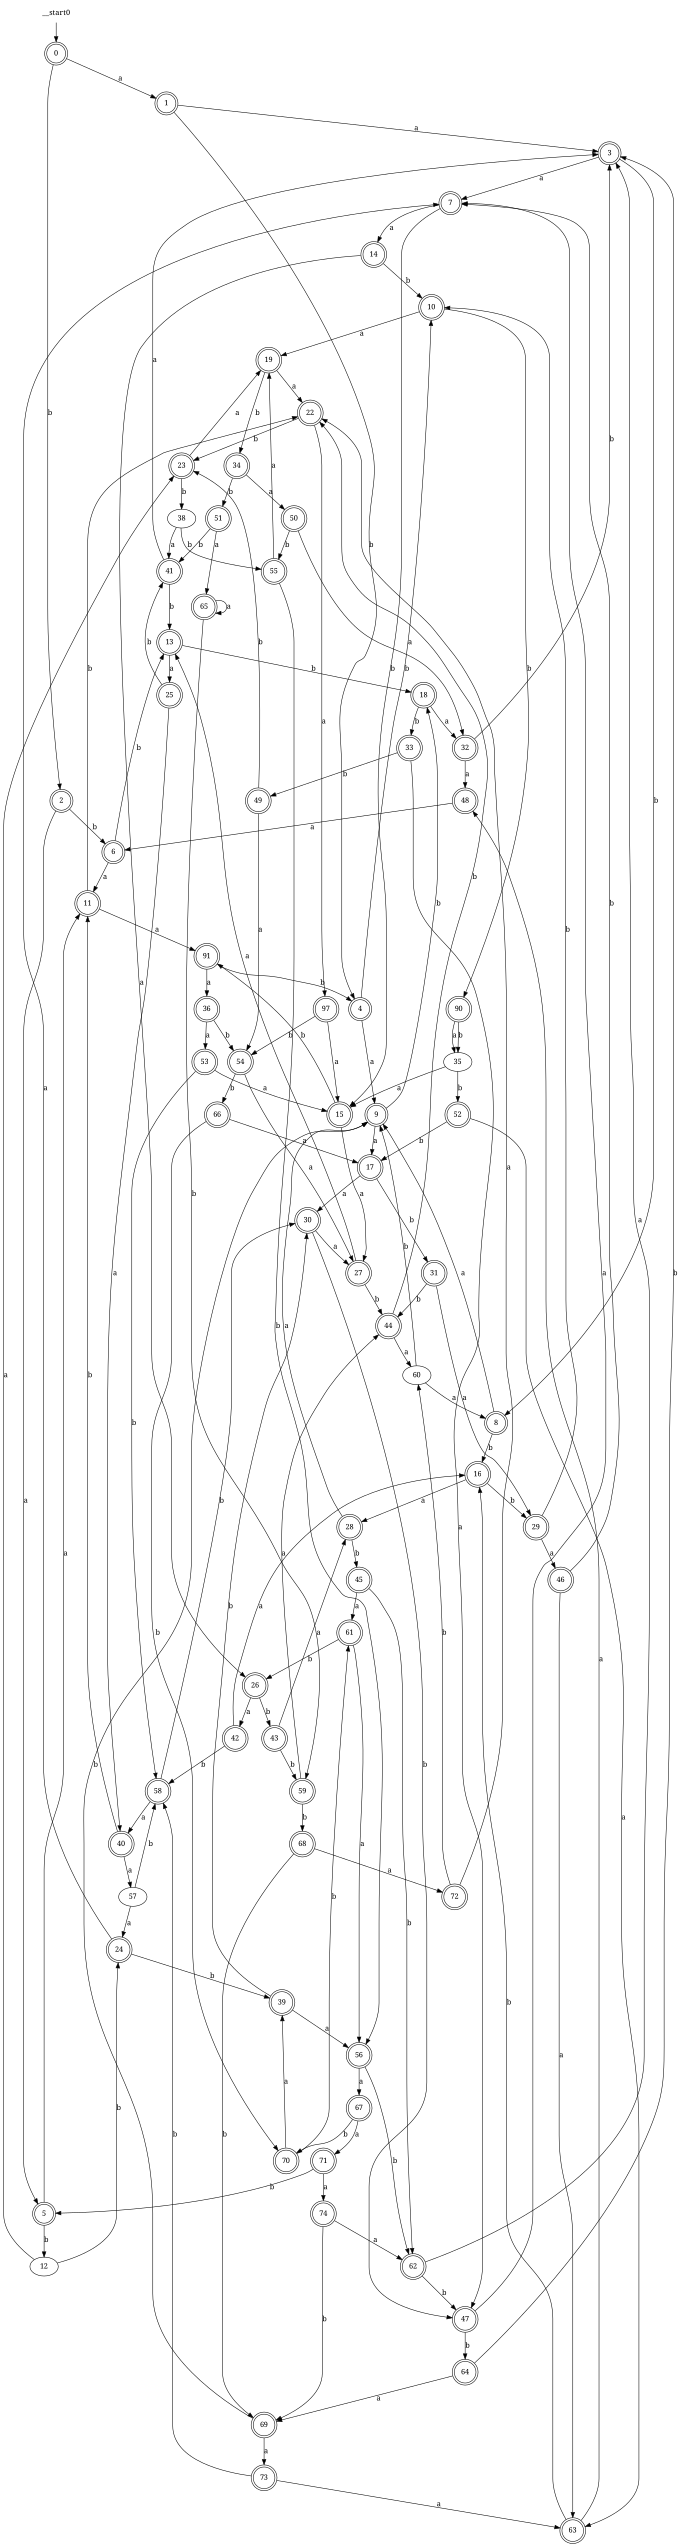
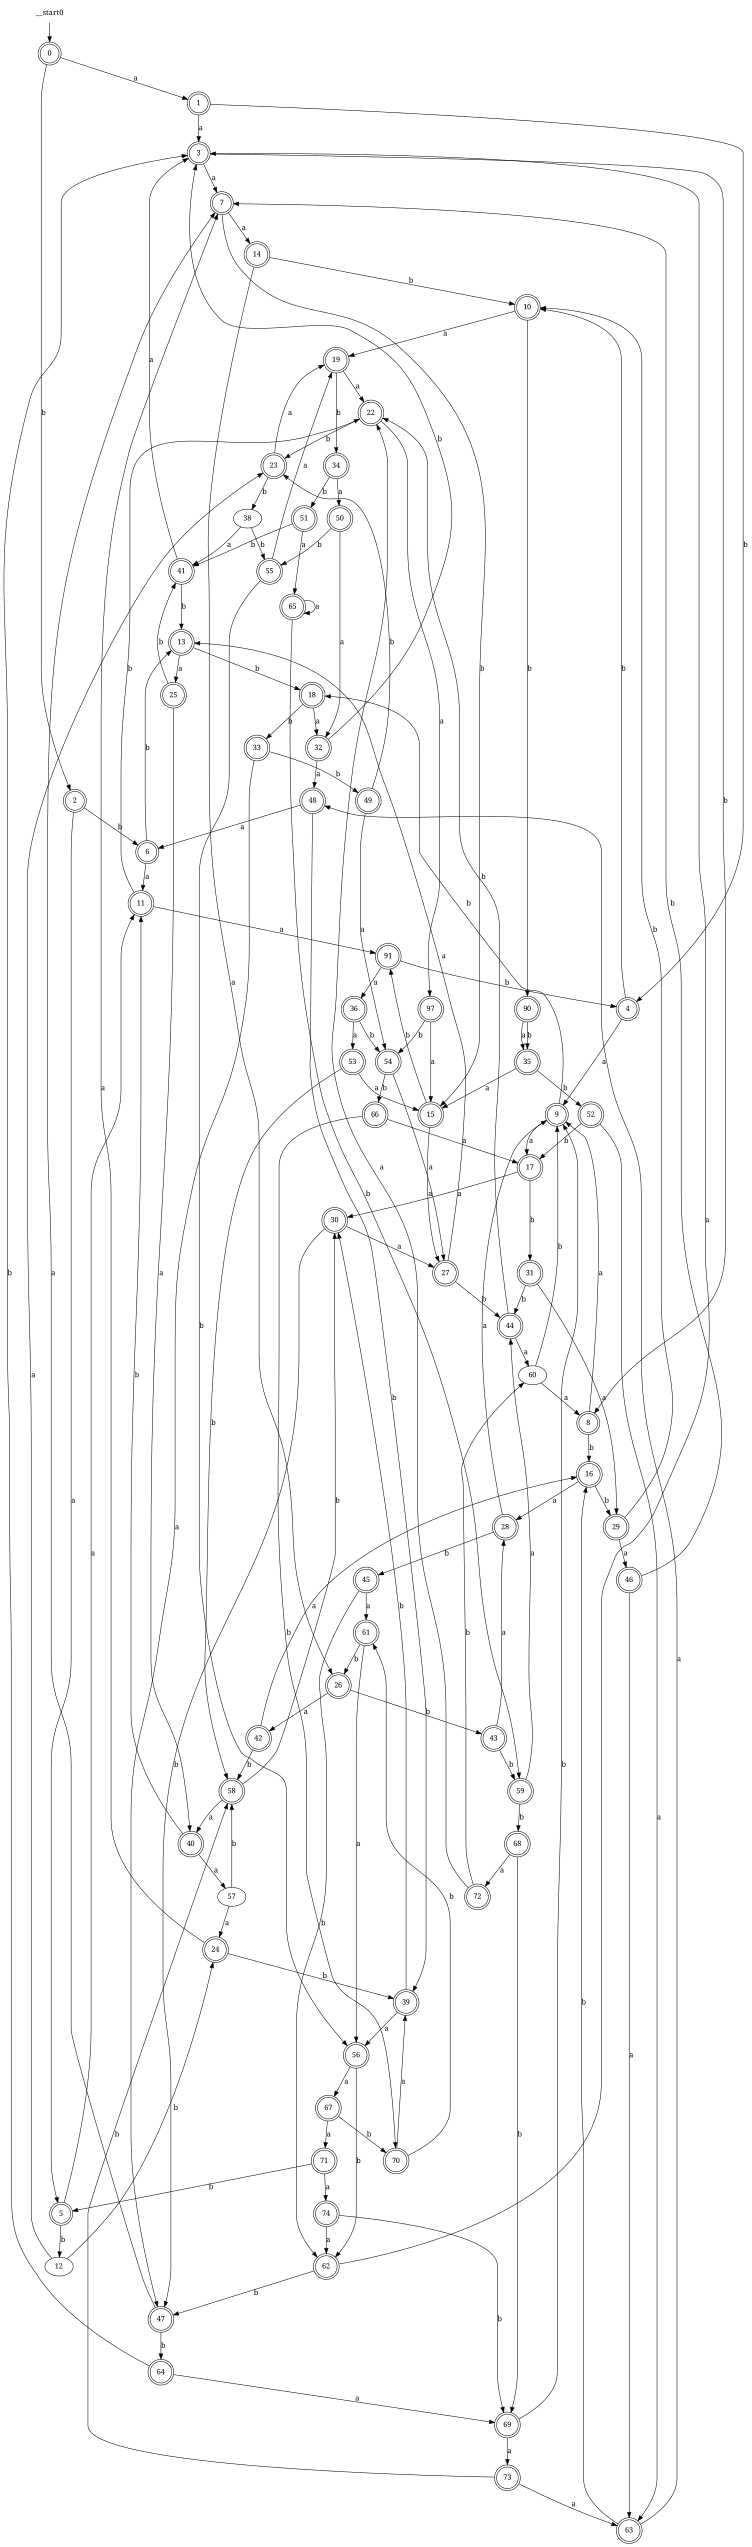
node "35": shape ellipse -> doublecircle
edge "48" -> "39": added, label "b"
